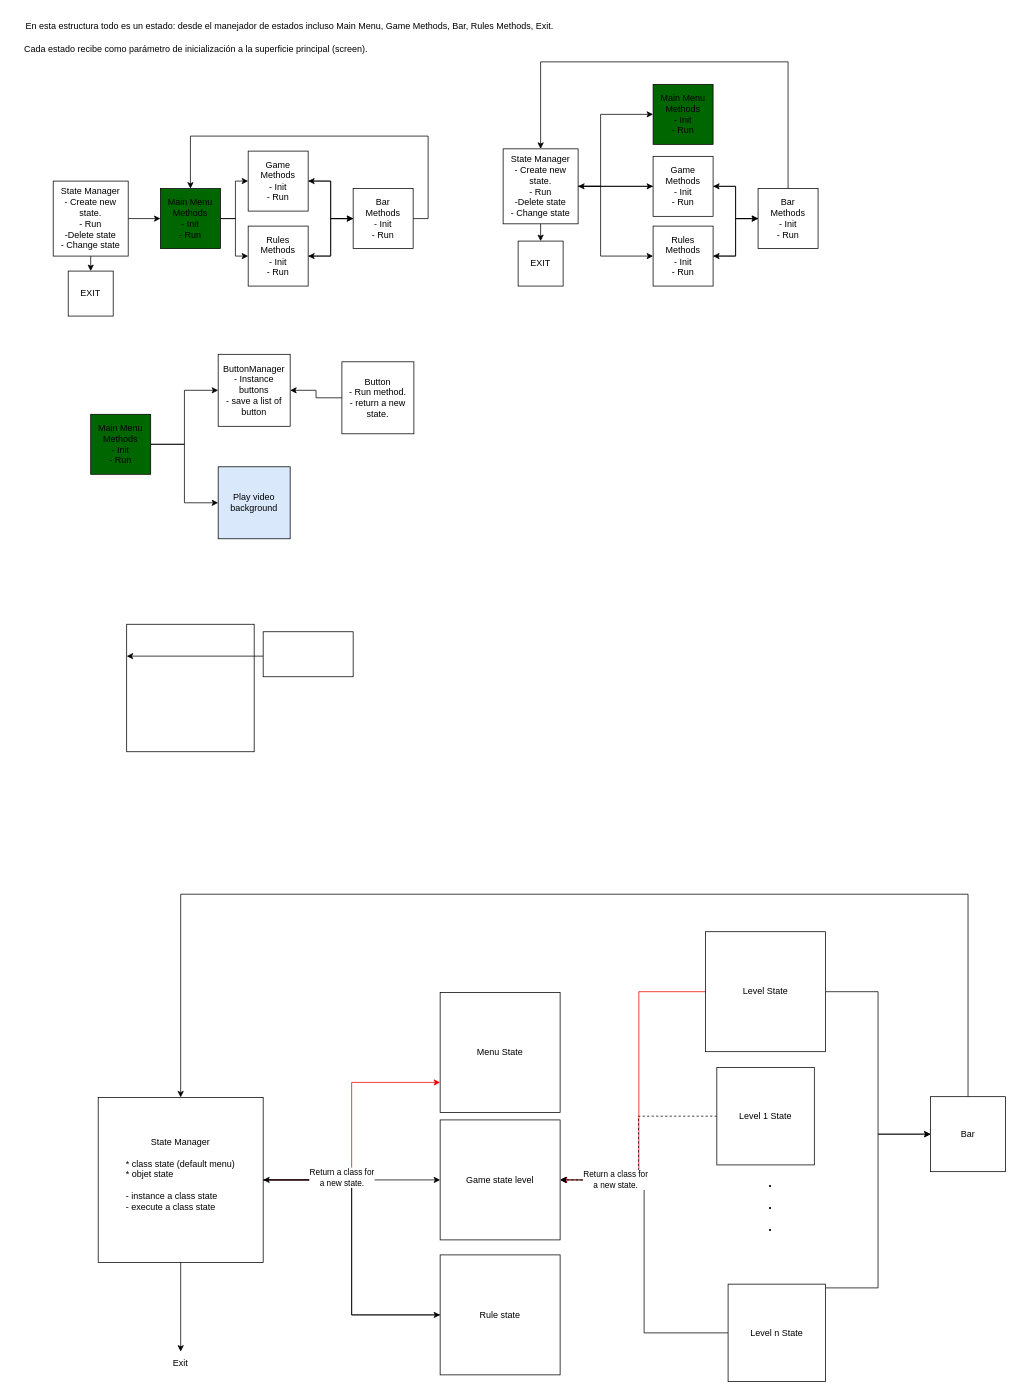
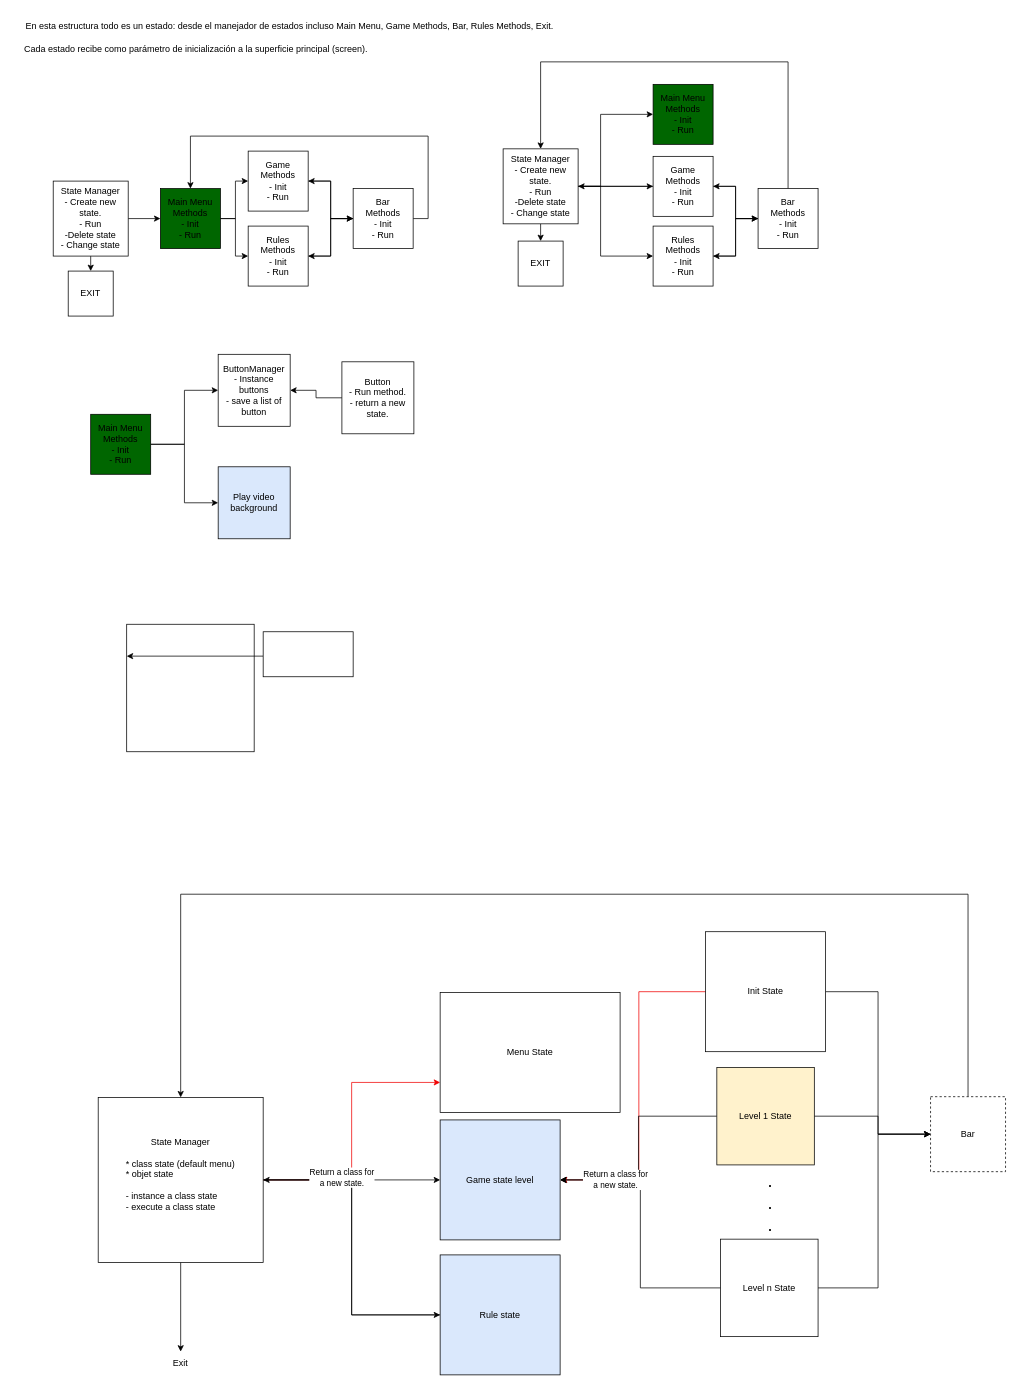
node "Level State": label "Level State" -> "Init State"
node "Menu State": size 120x120 -> 180x120
edge "Level 1 State" -> "Game state level": style dashed -> solid
node "Level 1 State": fillcolor #ffffff -> #fff2cc
edge "Level 1 State" -> "Bar": added
node "Bar": style solid -> dashed
node "Game state level": fillcolor #ffffff -> #dae8fc
node "Rule state": fillcolor #ffffff -> #dae8fc
node "Level n State": moved (777, 1333) -> (769, 1288)
